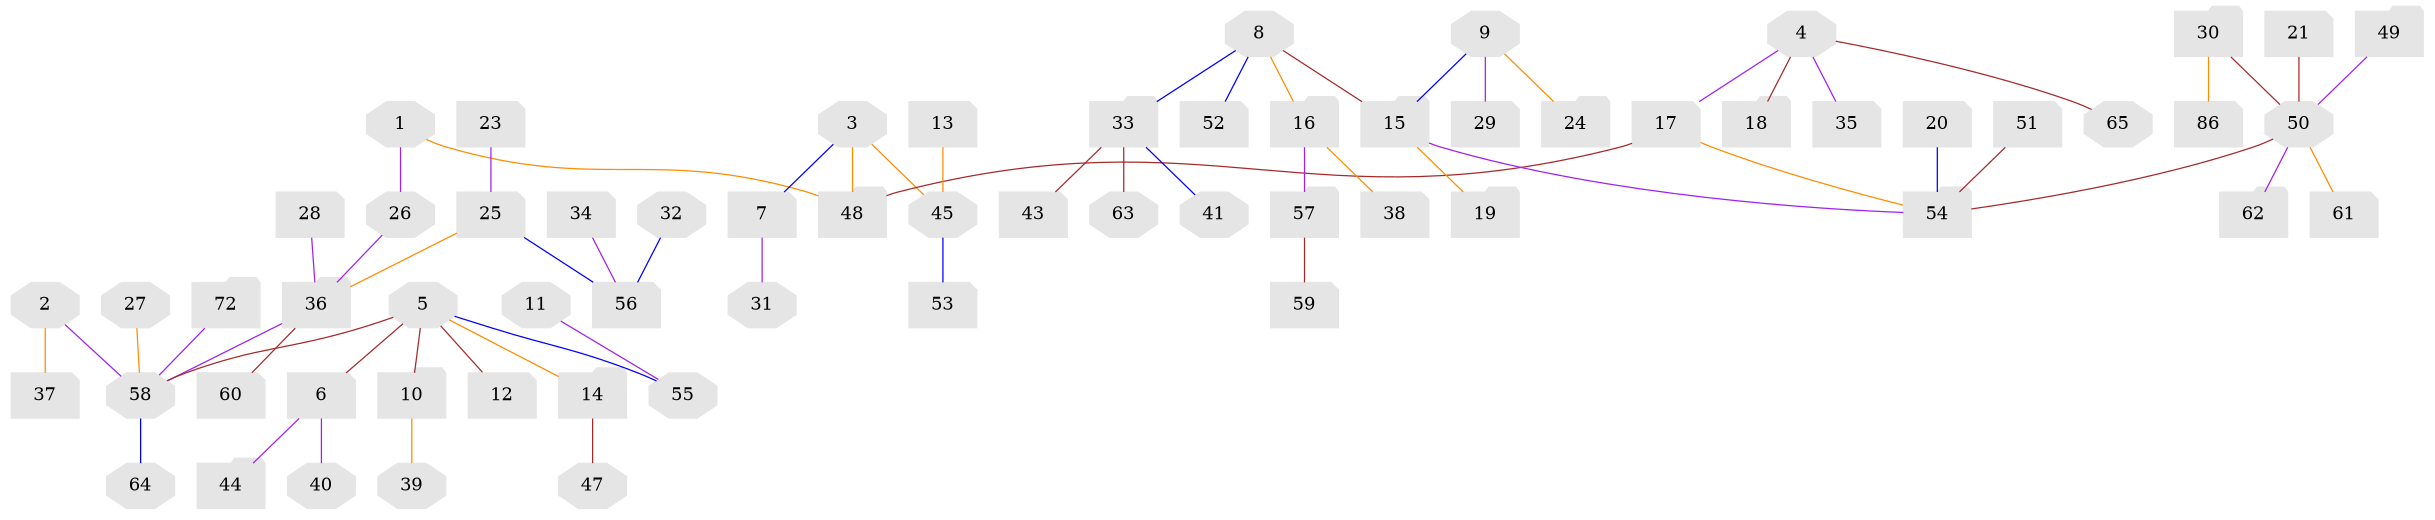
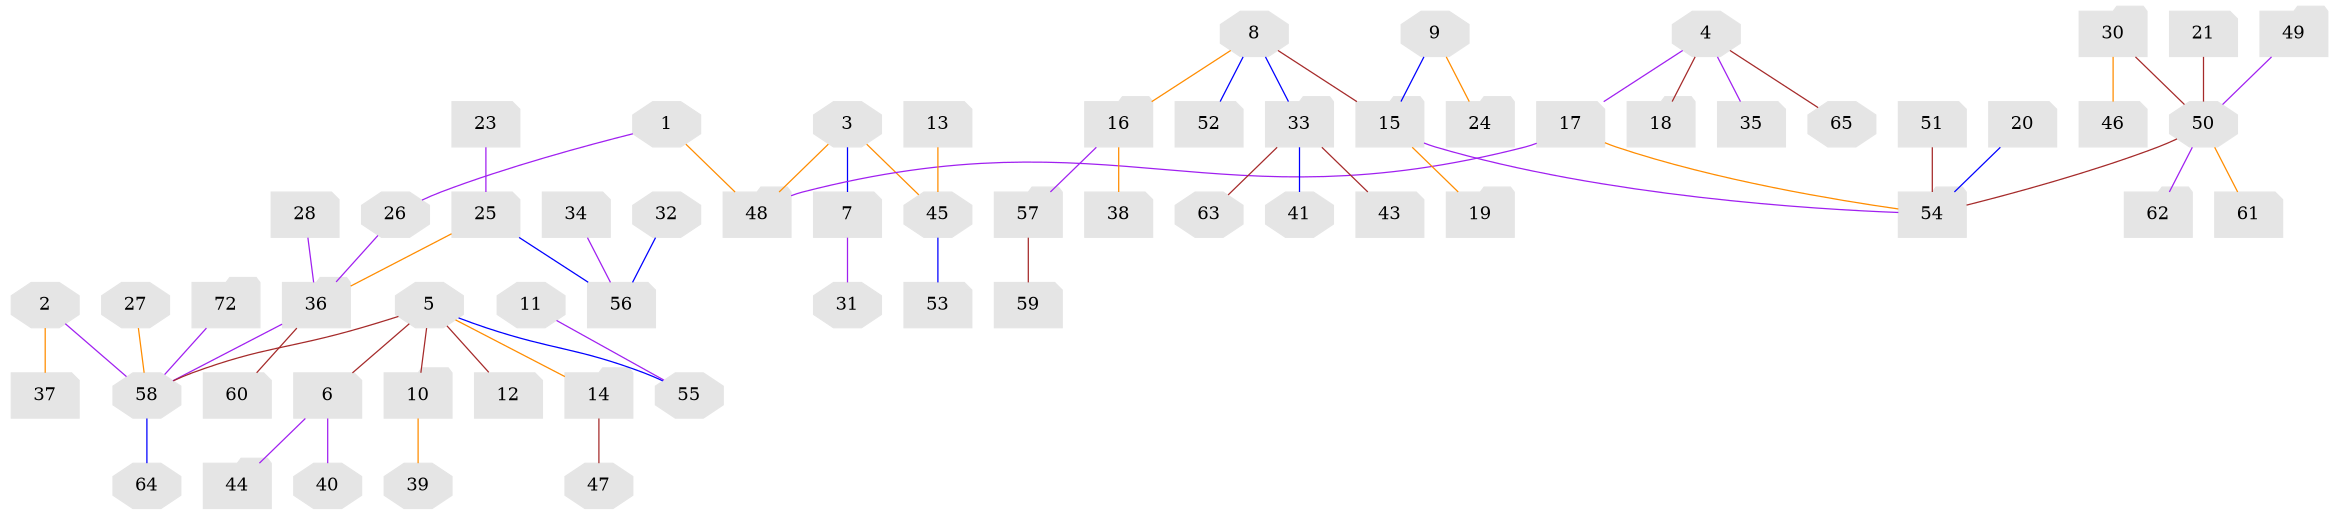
node "29": removed
node "86": label "86" -> "46"
edge "17" -- "48": color brown -> purple
